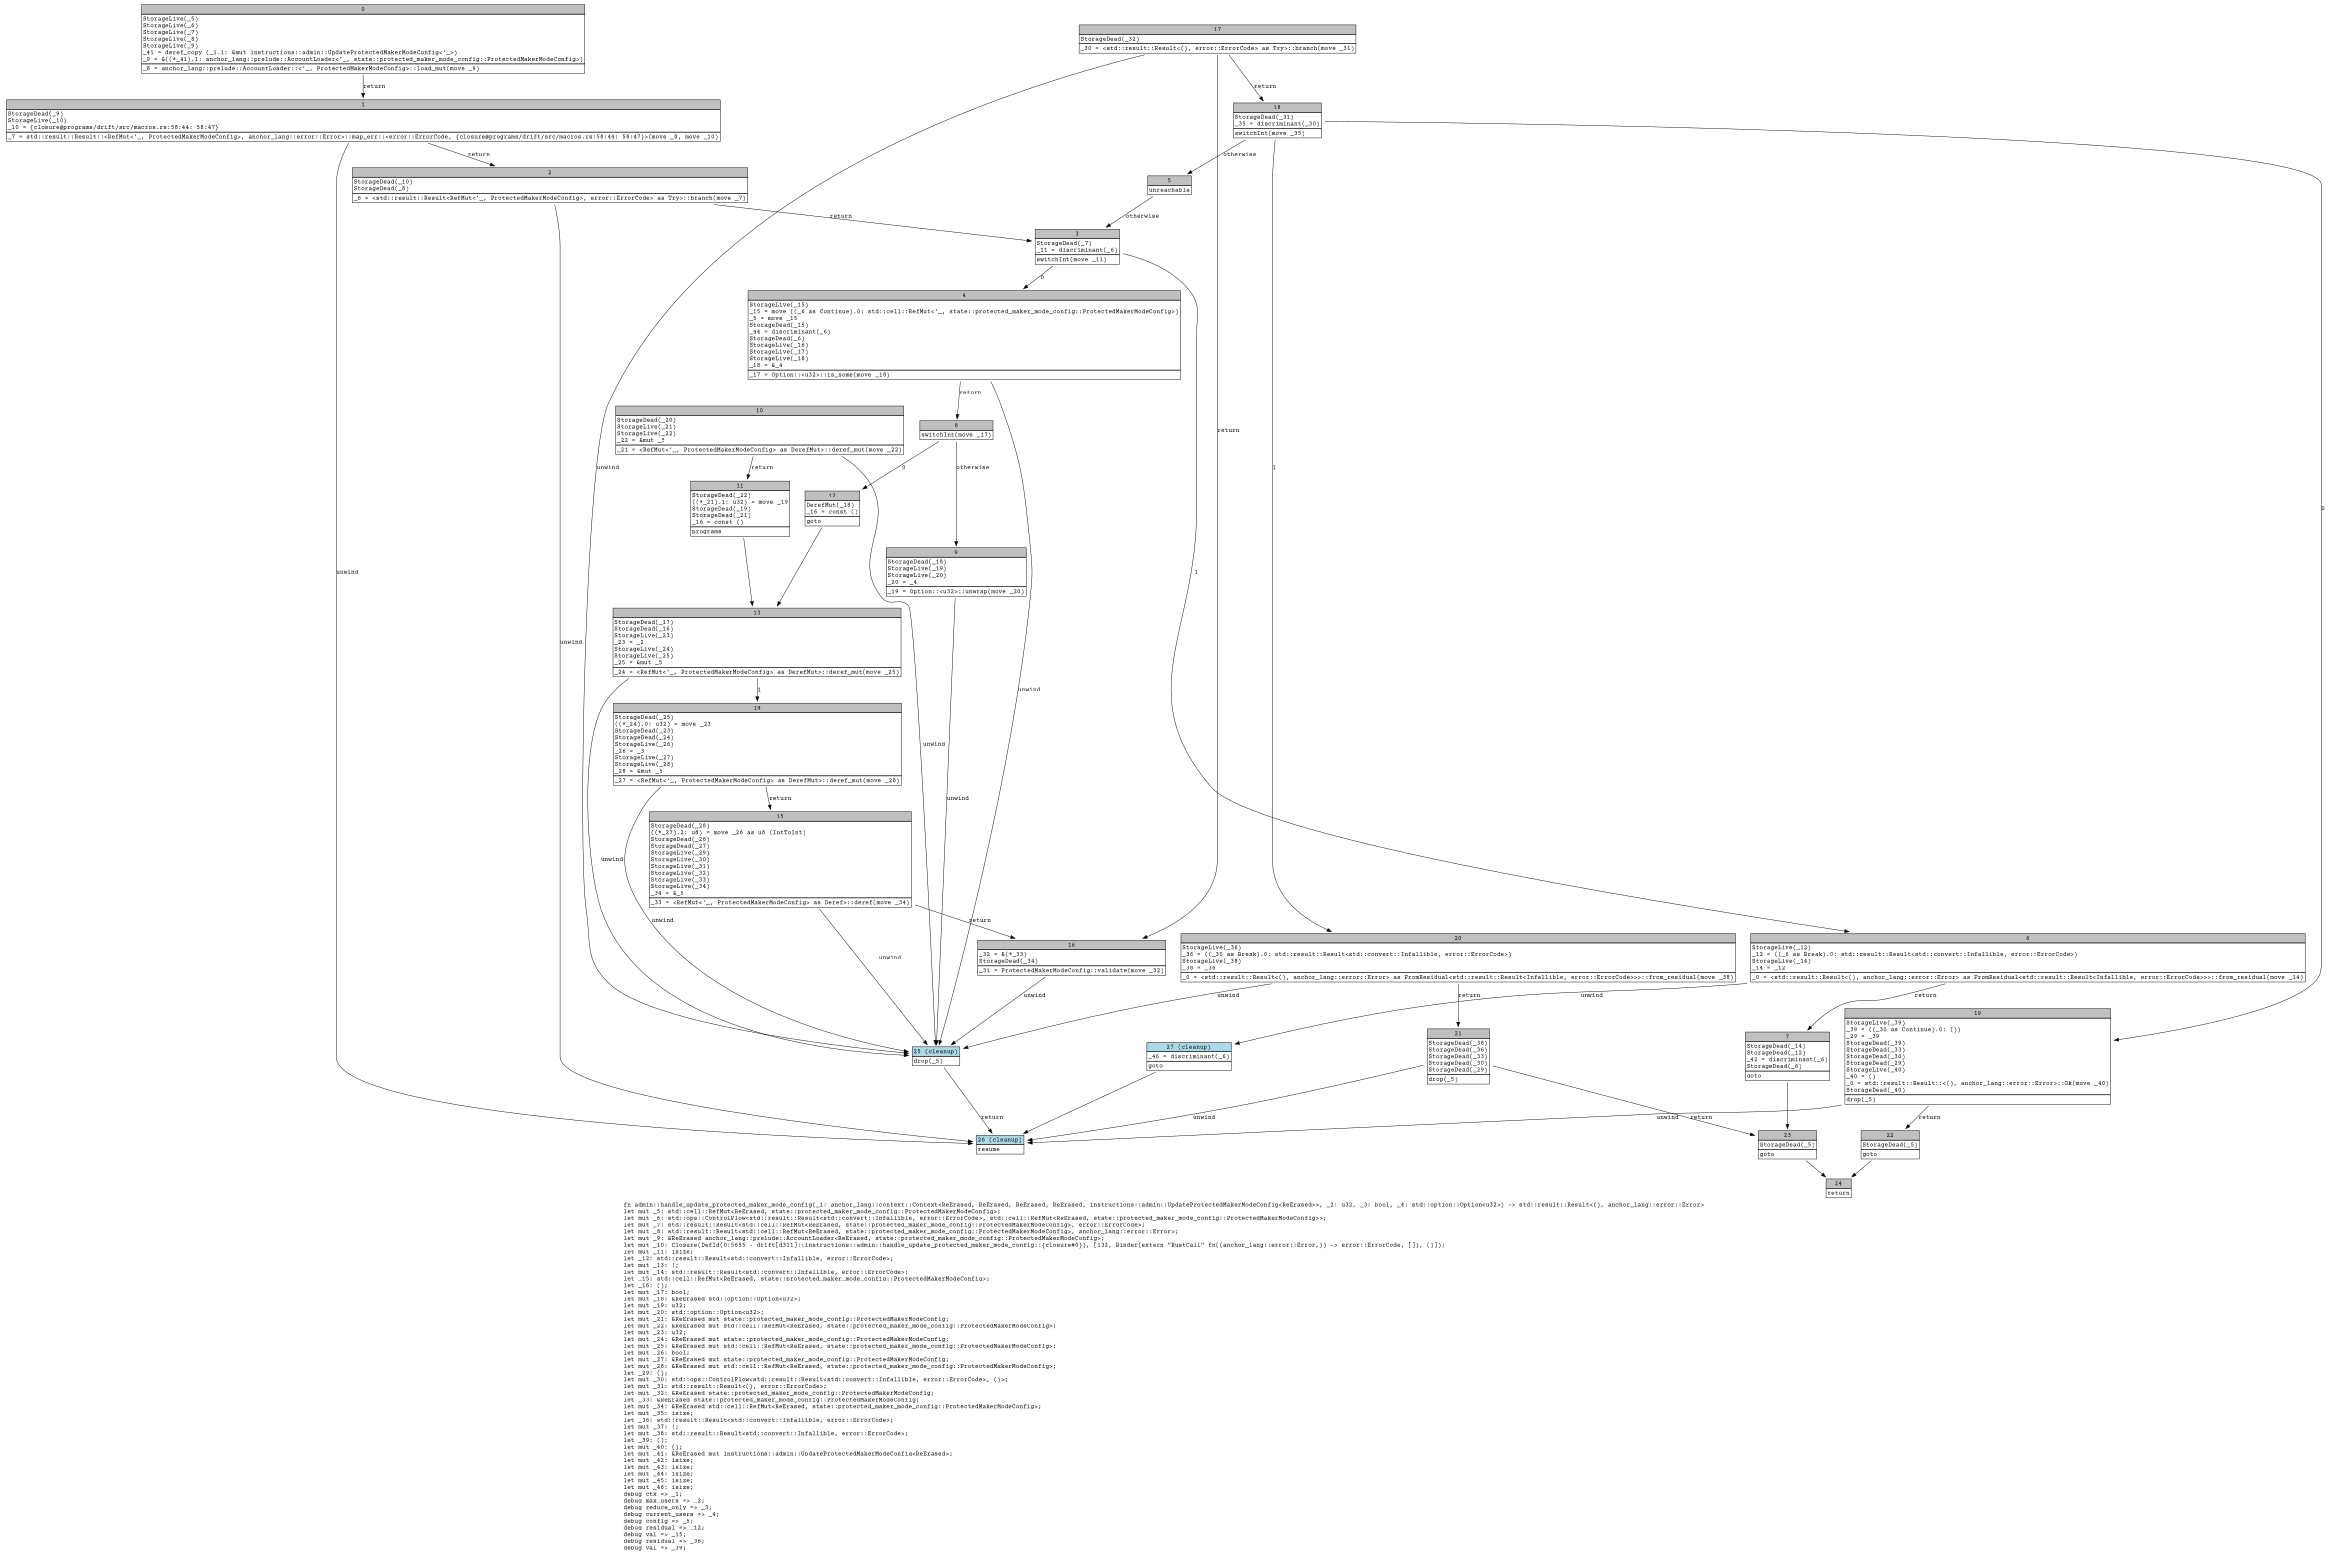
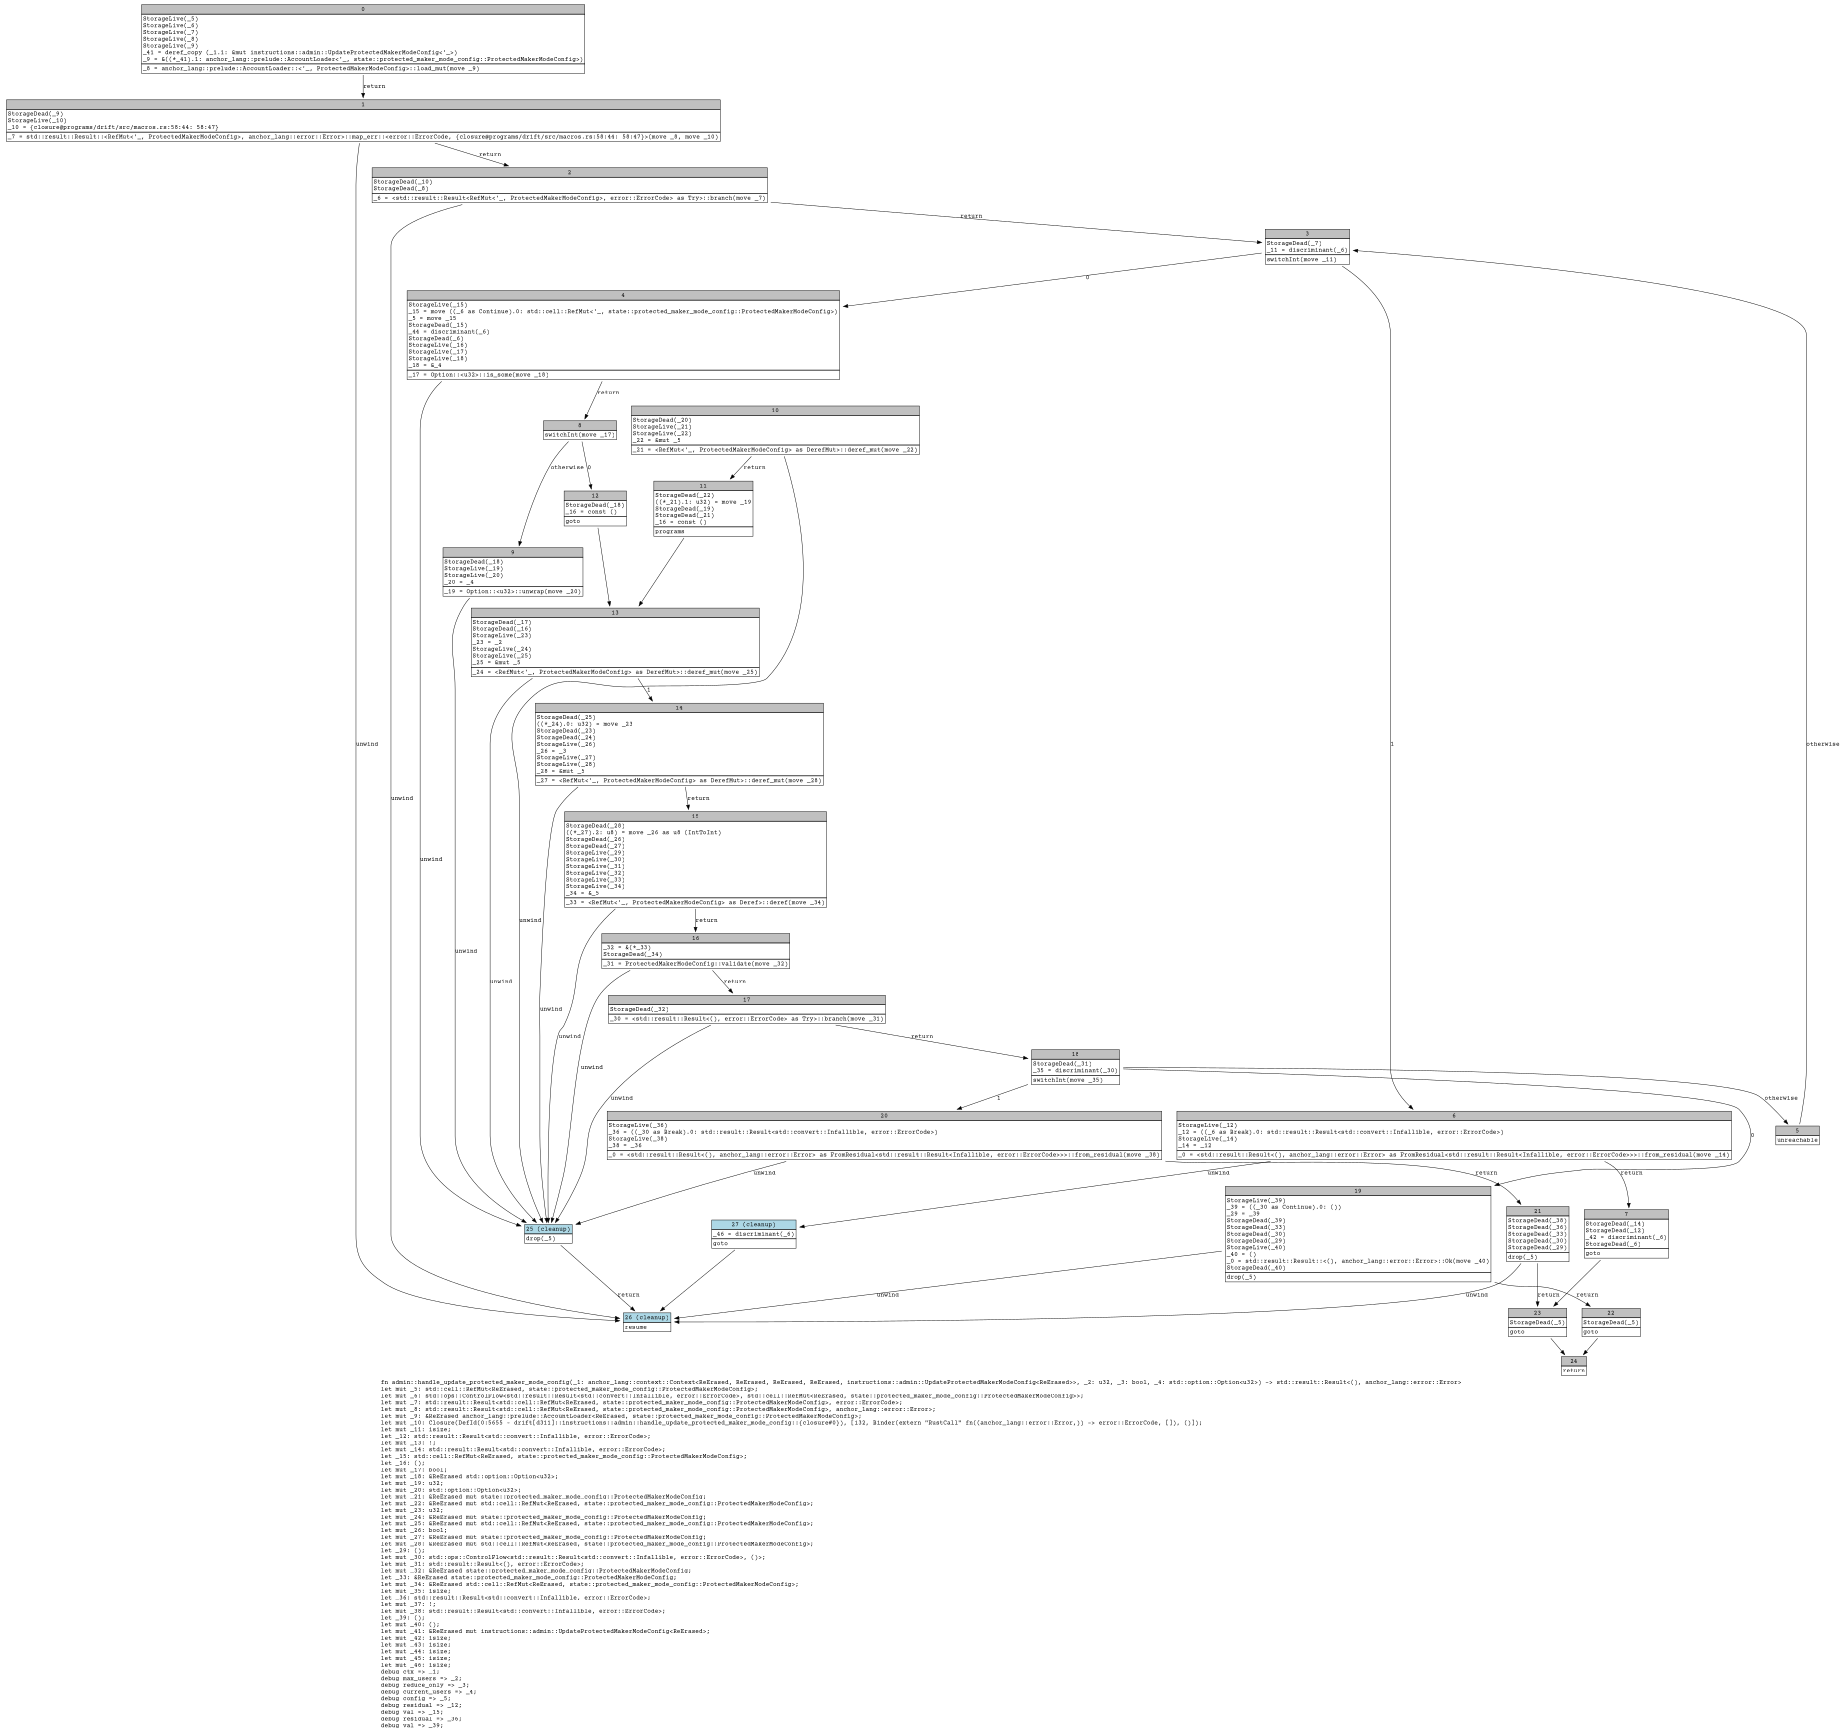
node "12": text "DerefMut(_18)" -> "StorageDead(_18)"
edge "17" -> "16": reversed
